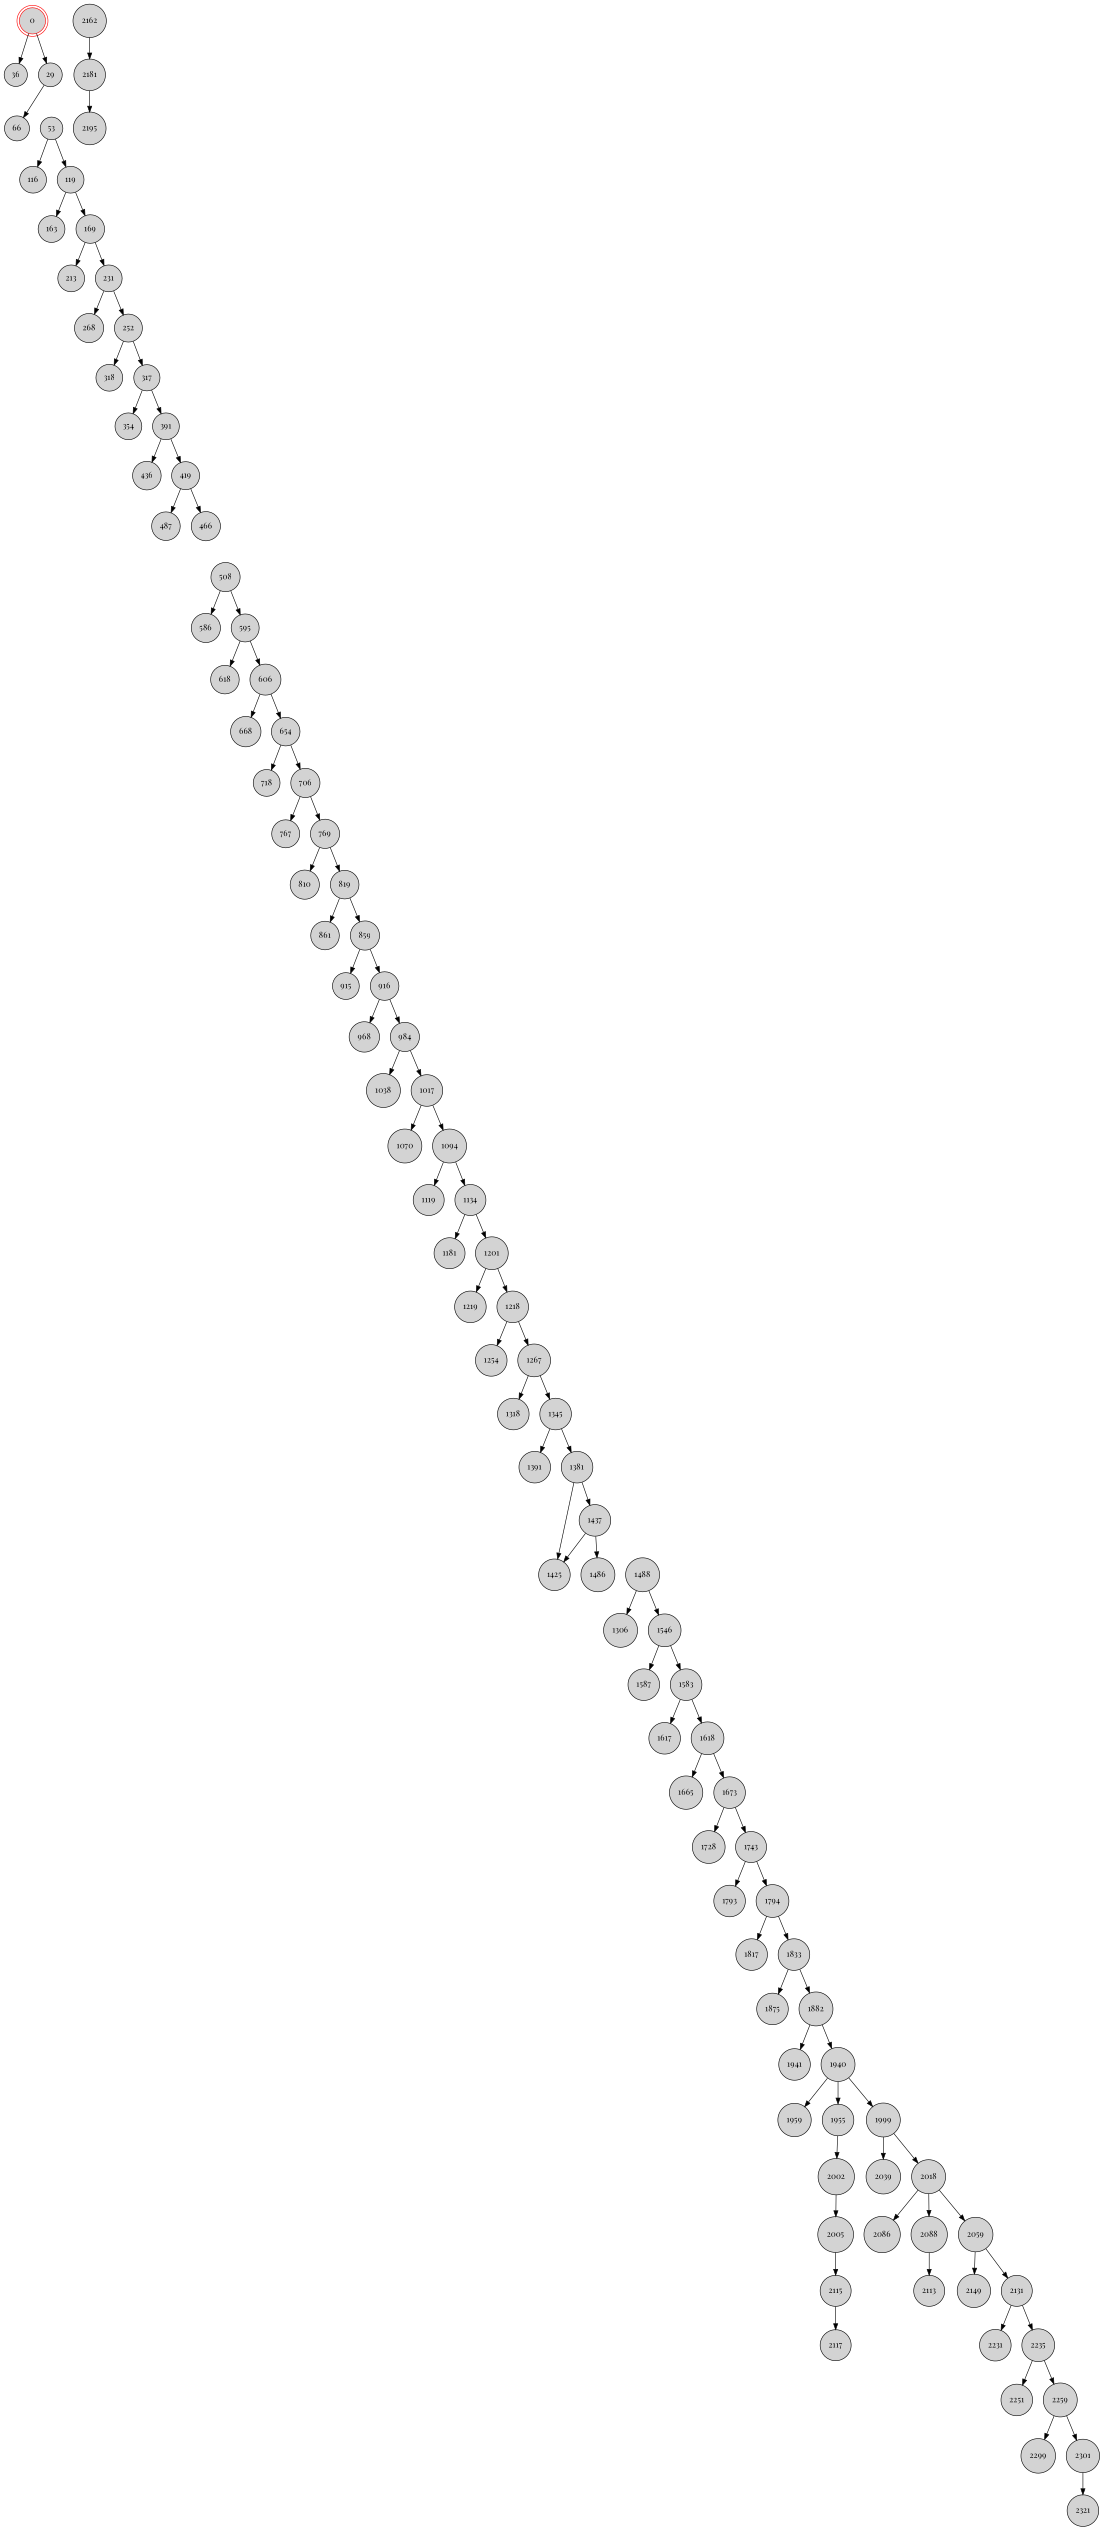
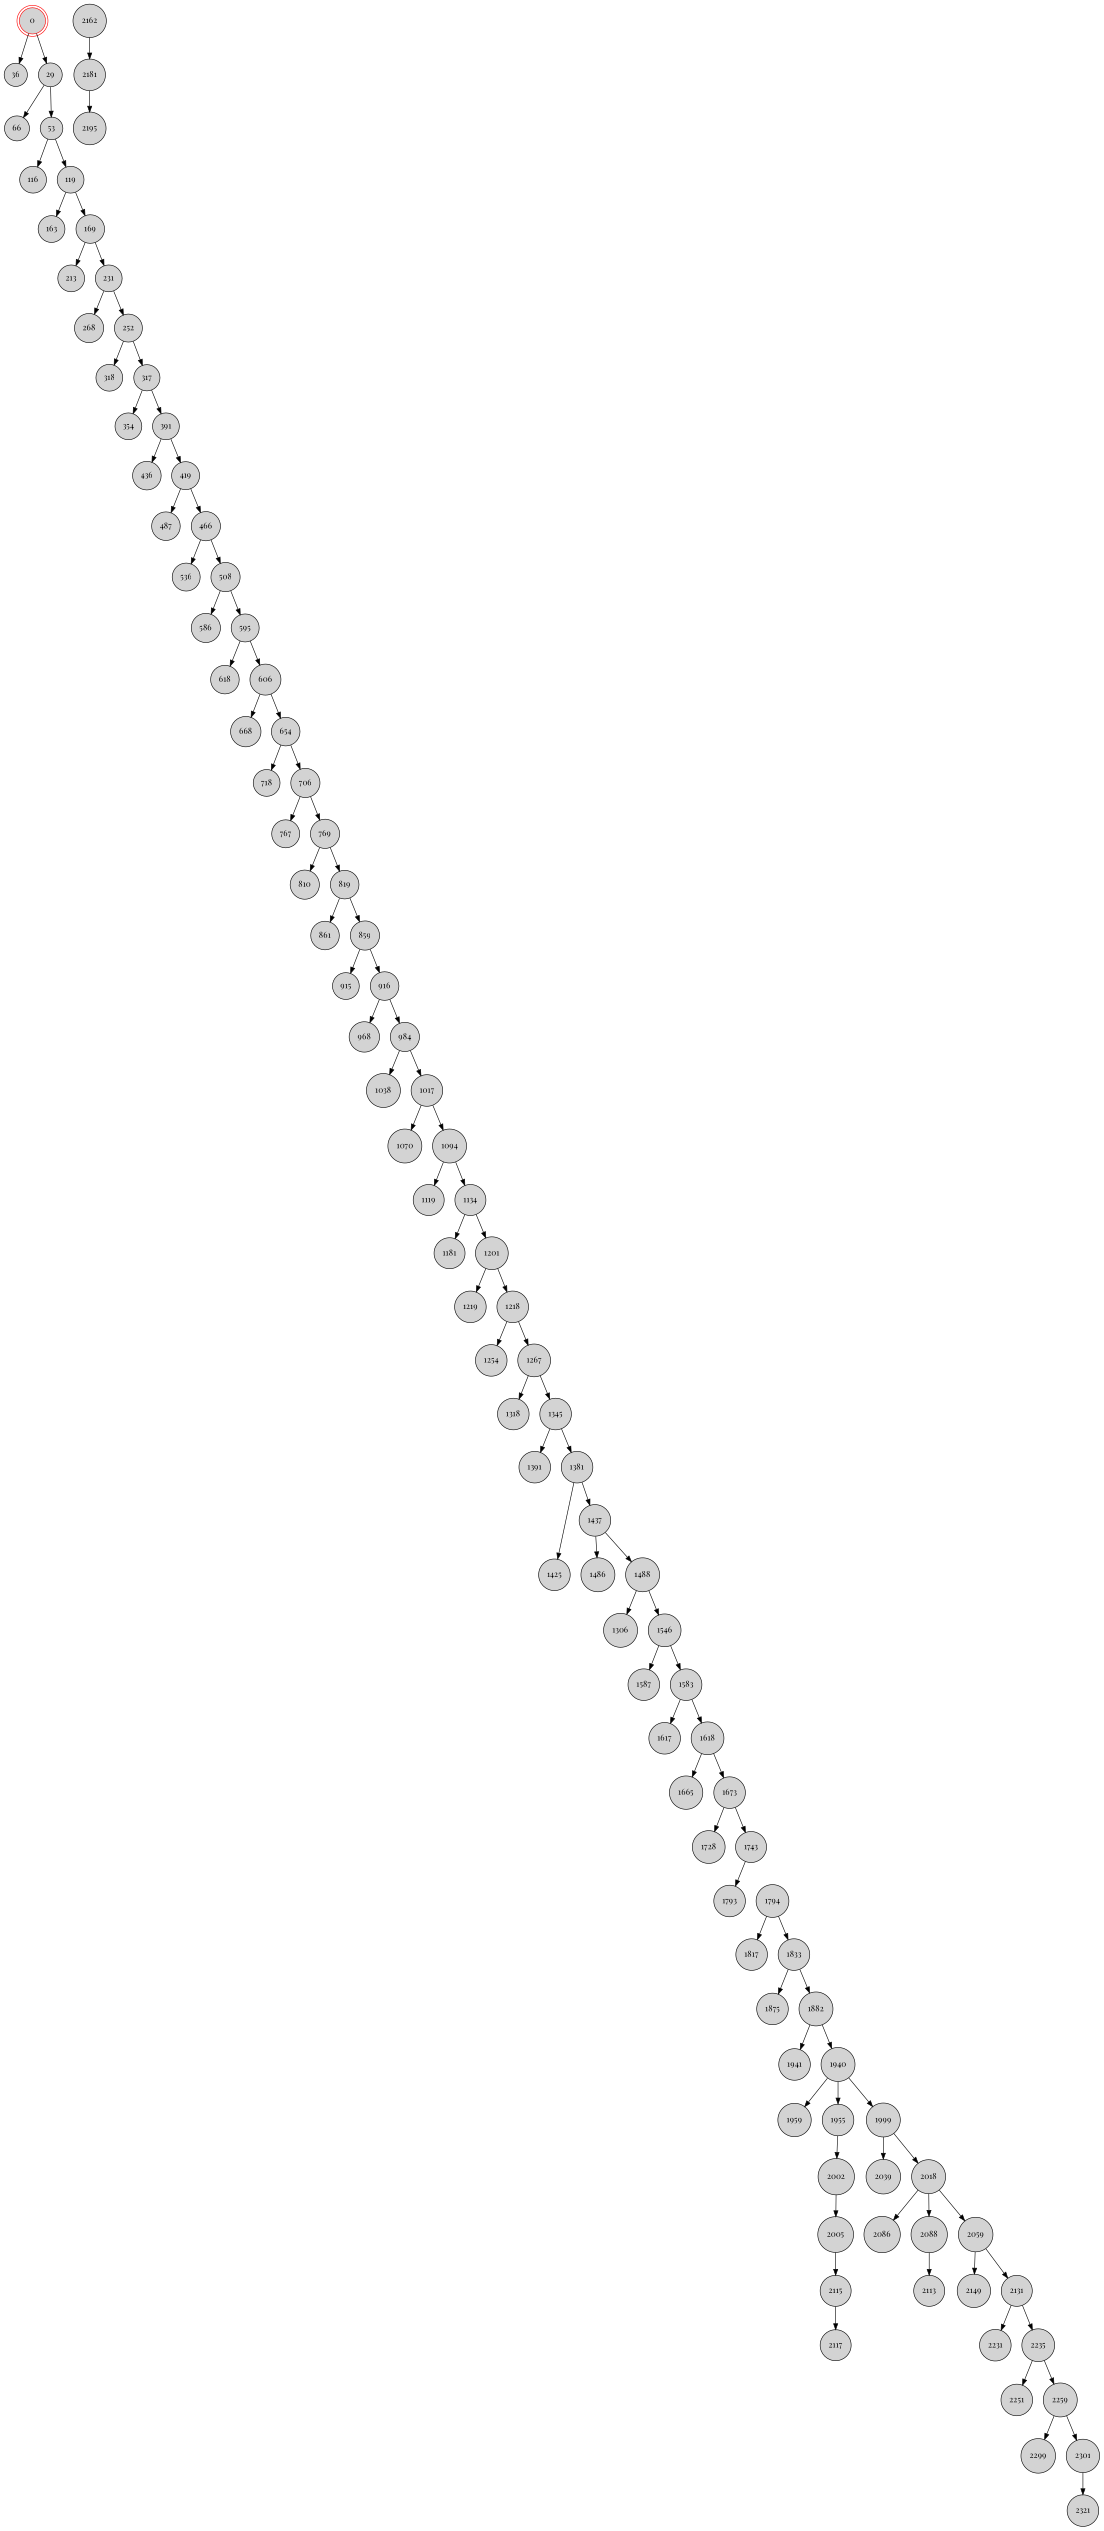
edge "29" -> "53": added
edge "466" -> "508": added
node "536": added
edge "1437" -> "1425": now "1437" -> "1488"
edge "1743" -> "1794": removed
